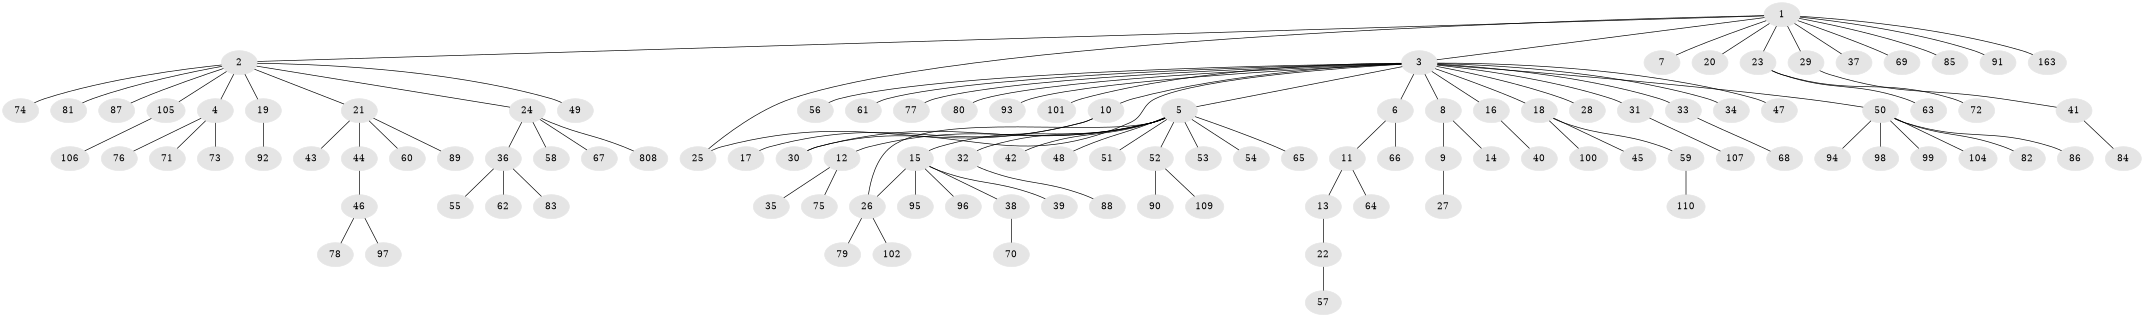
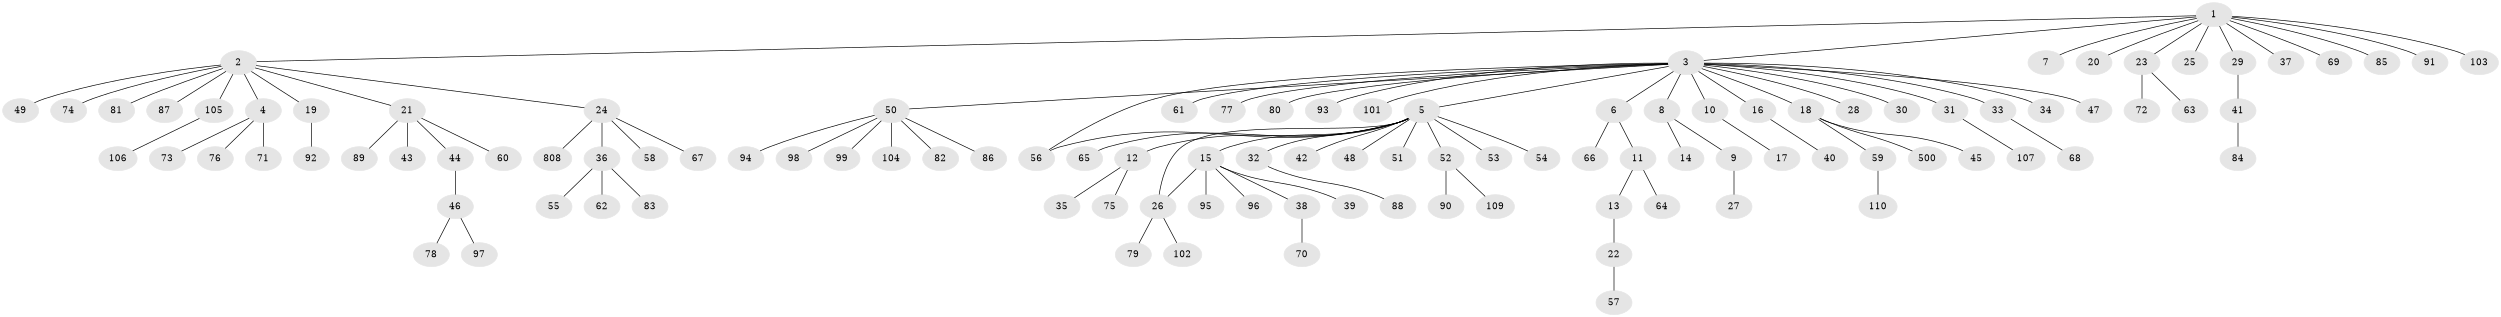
node "163": label "163" -> "103"
edge "10" -- "25": removed
edge "5" -- "30": now "5" -- "56"
node "100": label "100" -> "500"
